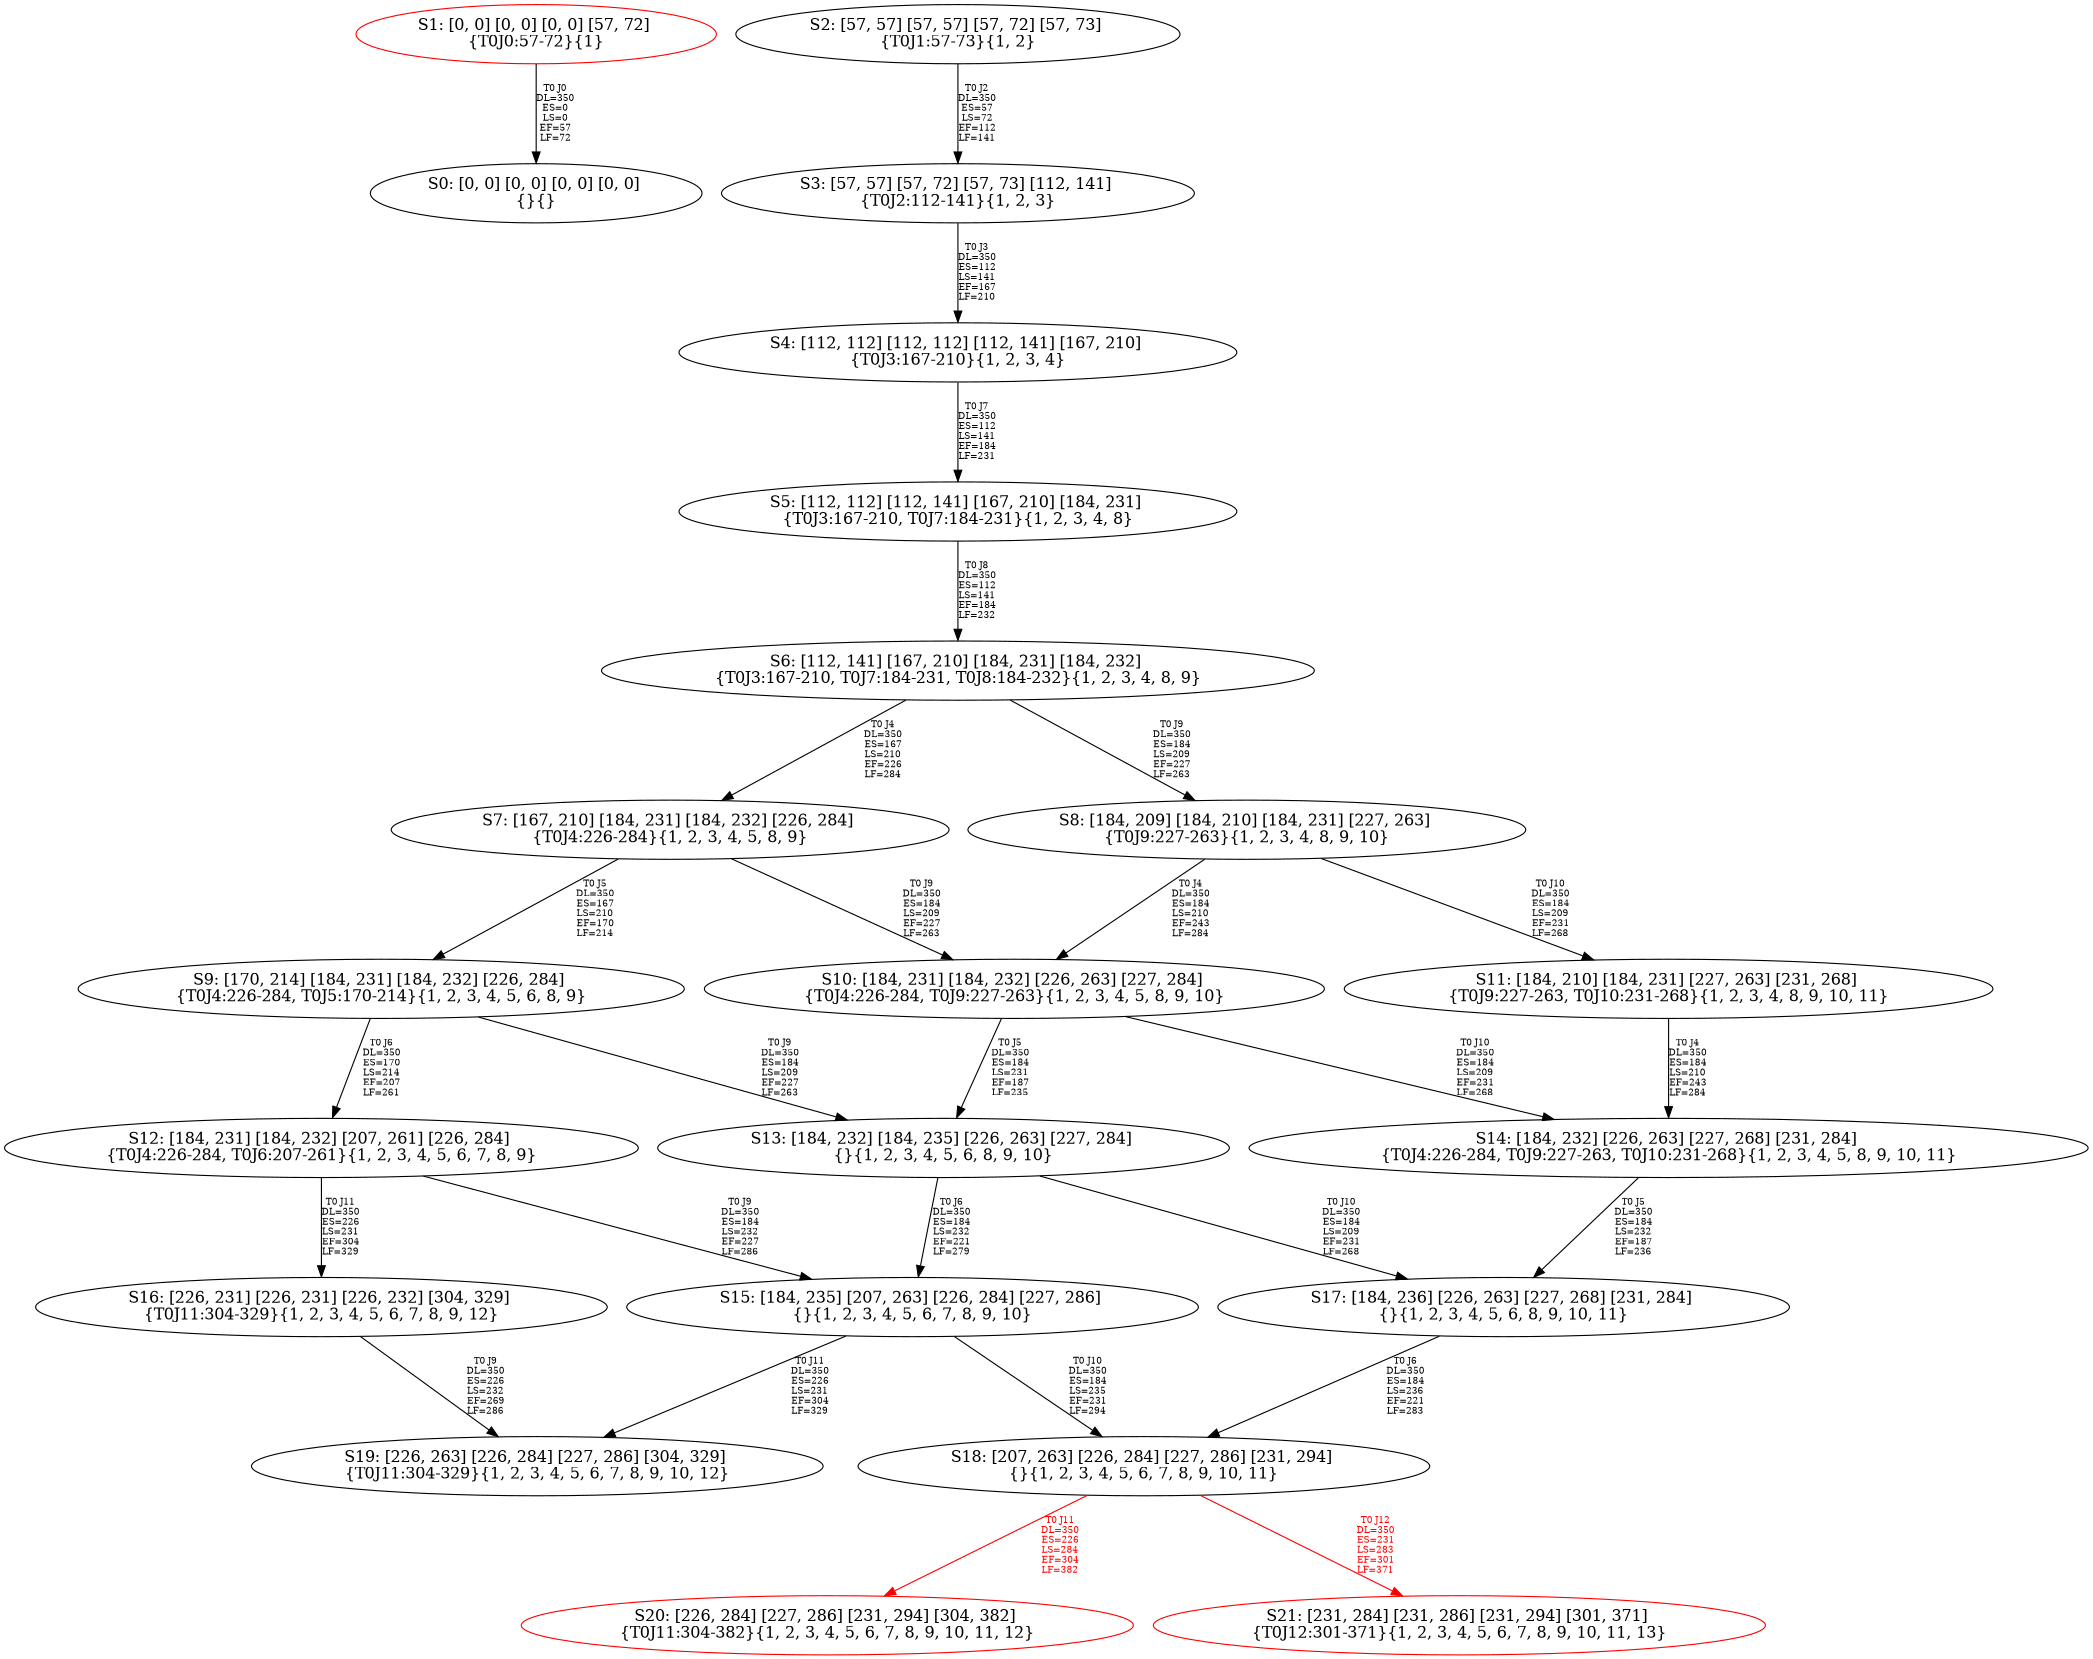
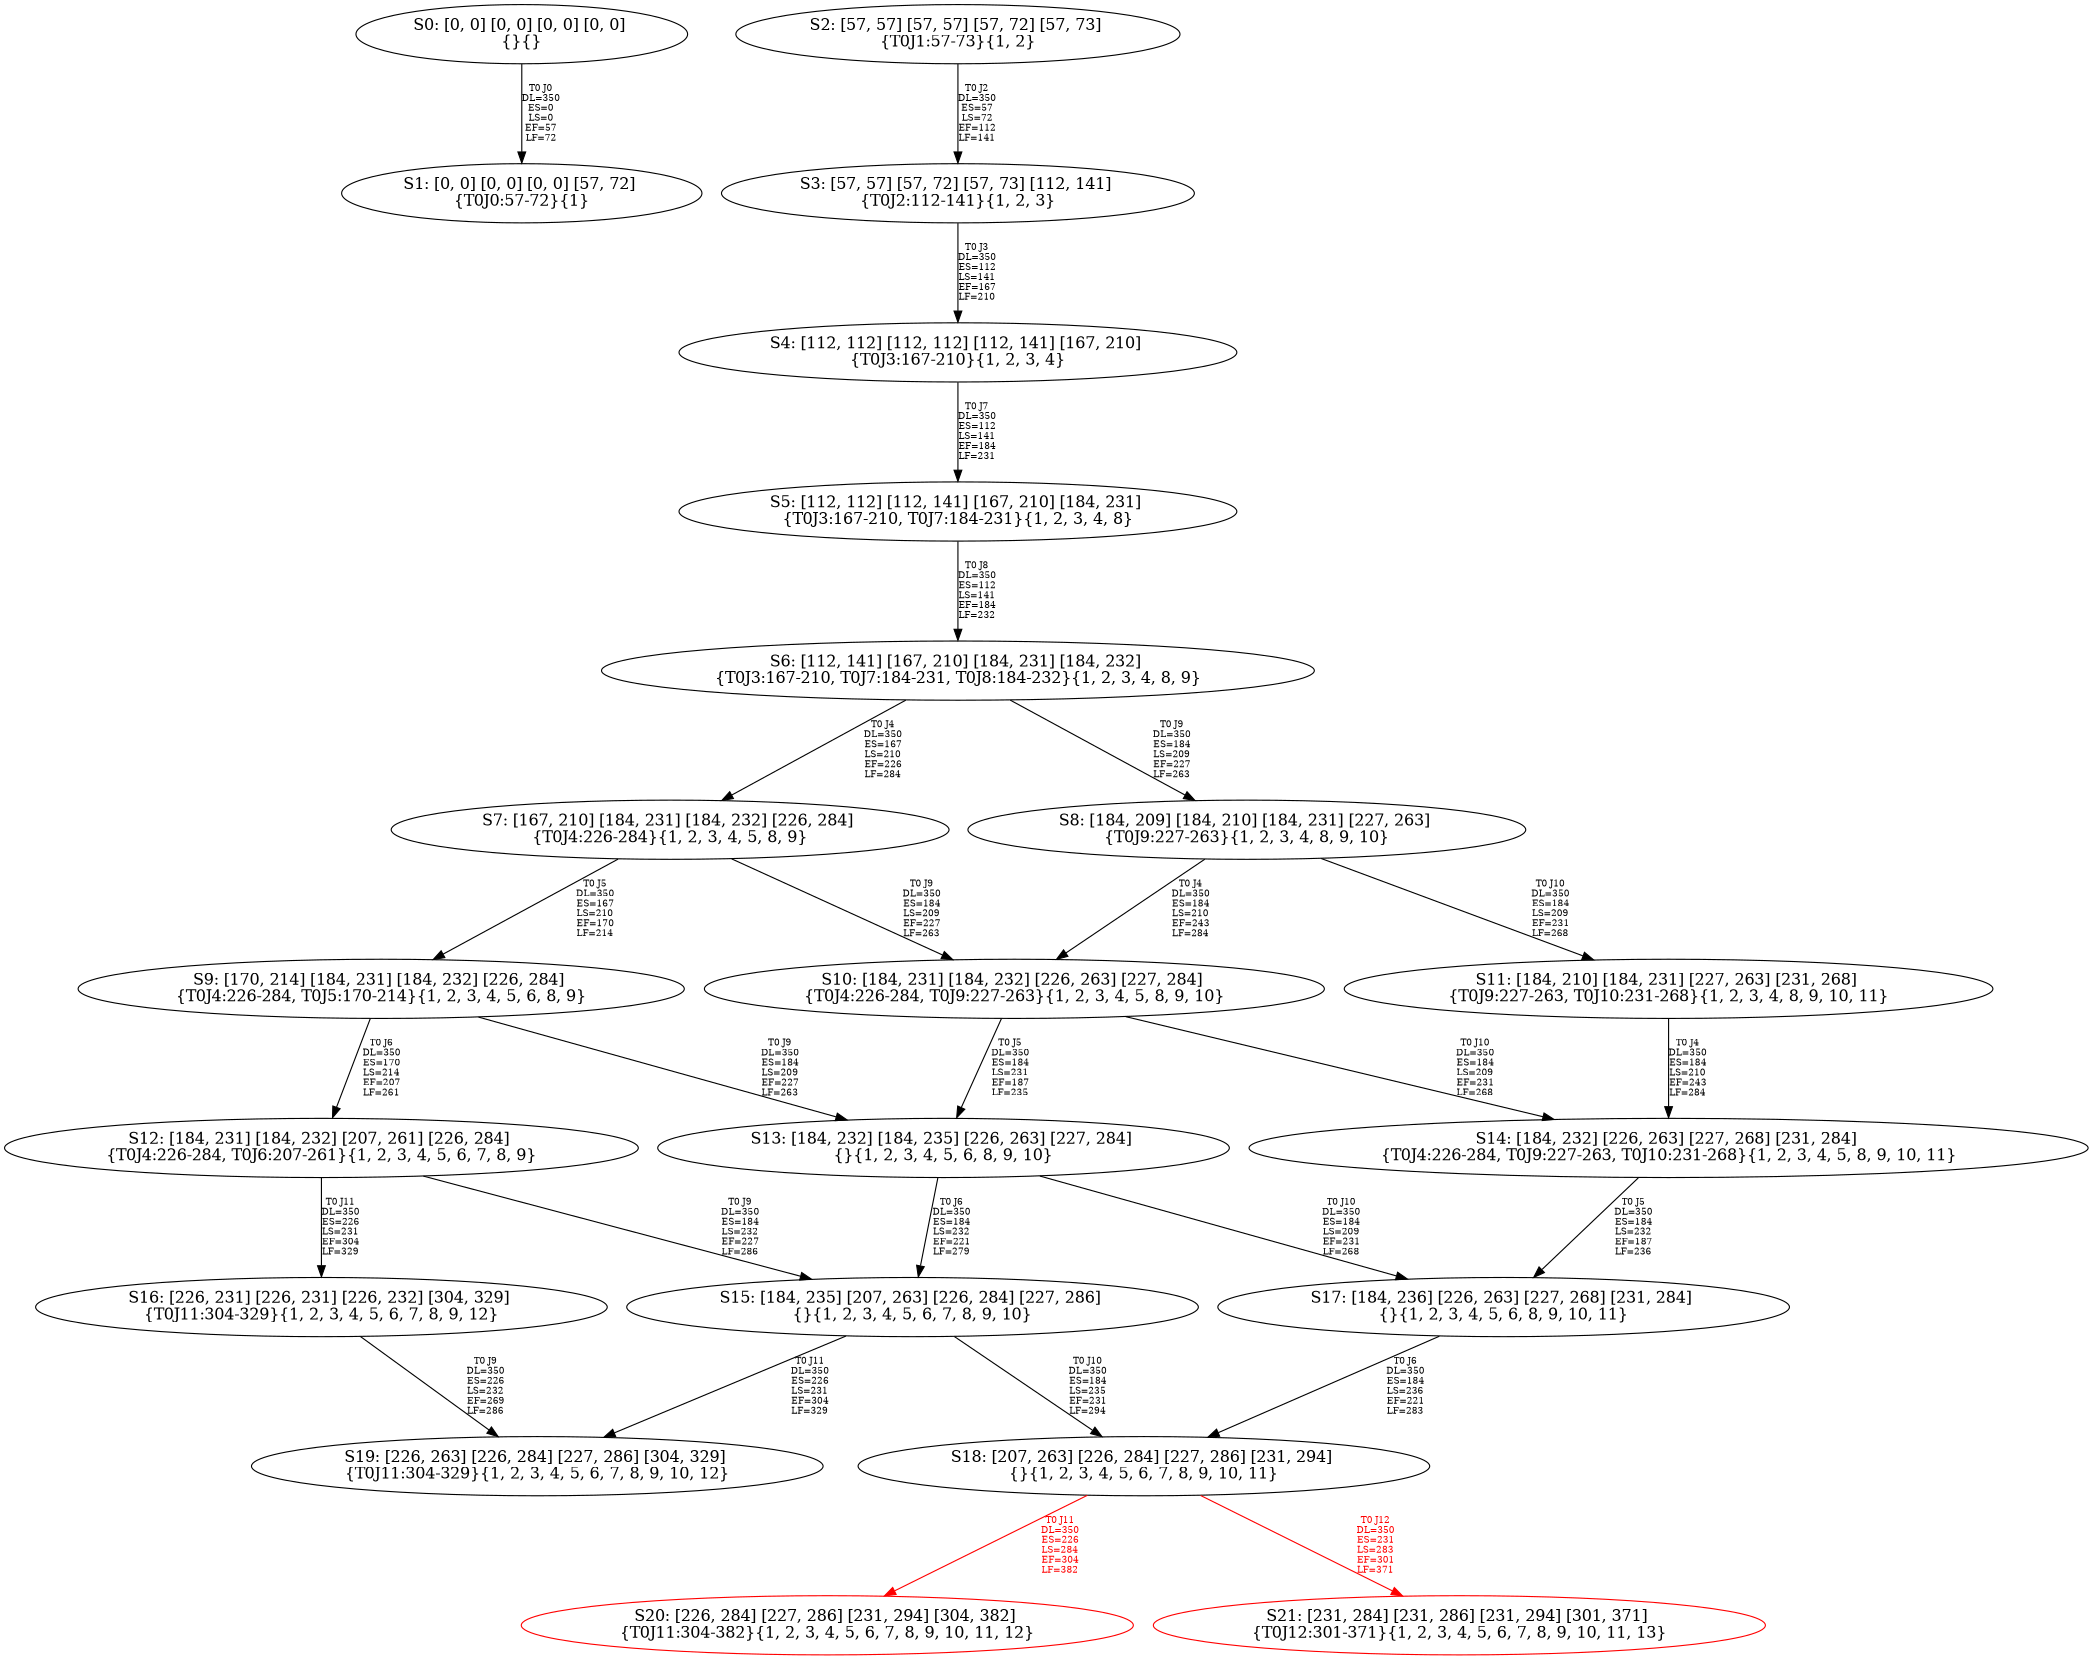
node "S1: [0, 0] [0, 0] [0, 0] [57, 72] {T0J0:57-72}{1}": color Red -> black
edge "S1: [0, 0] [0, 0] [0, 0] [57, 72] {T0J0:57-72}{1}" -> "S0: [0, 0] [0, 0] [0, 0] [0, 0] {}{}": reversed
